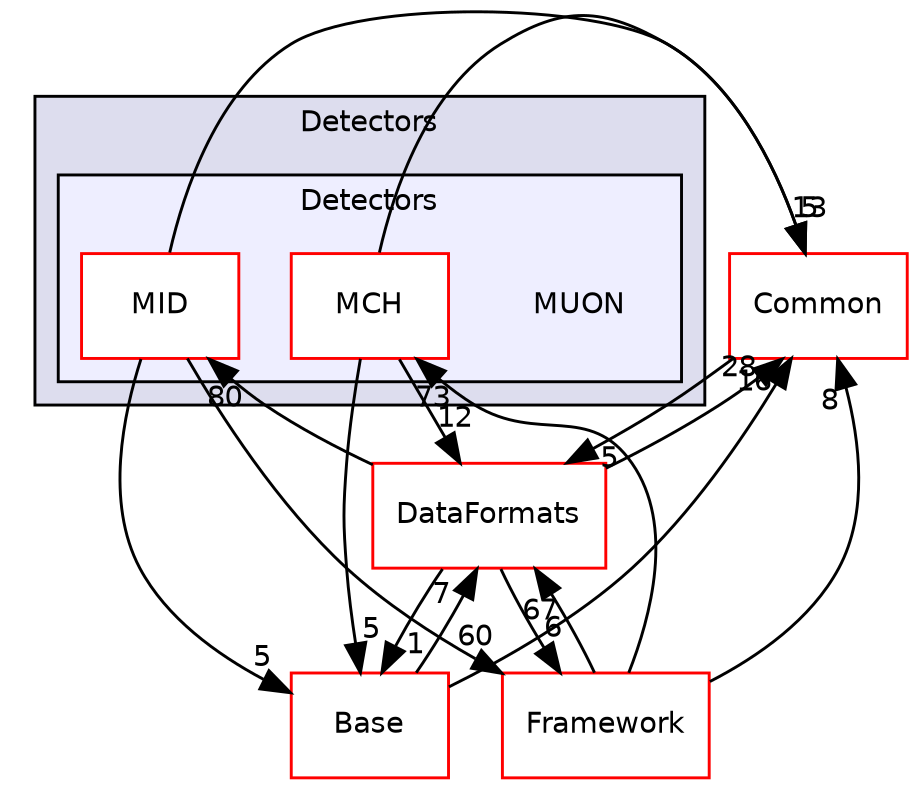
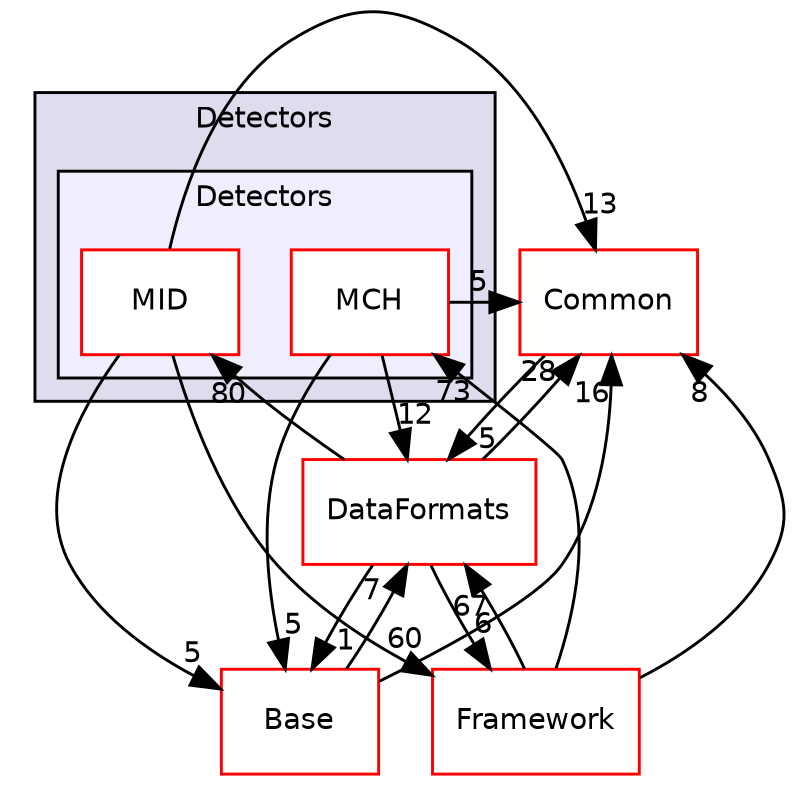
node "MUON": removed
